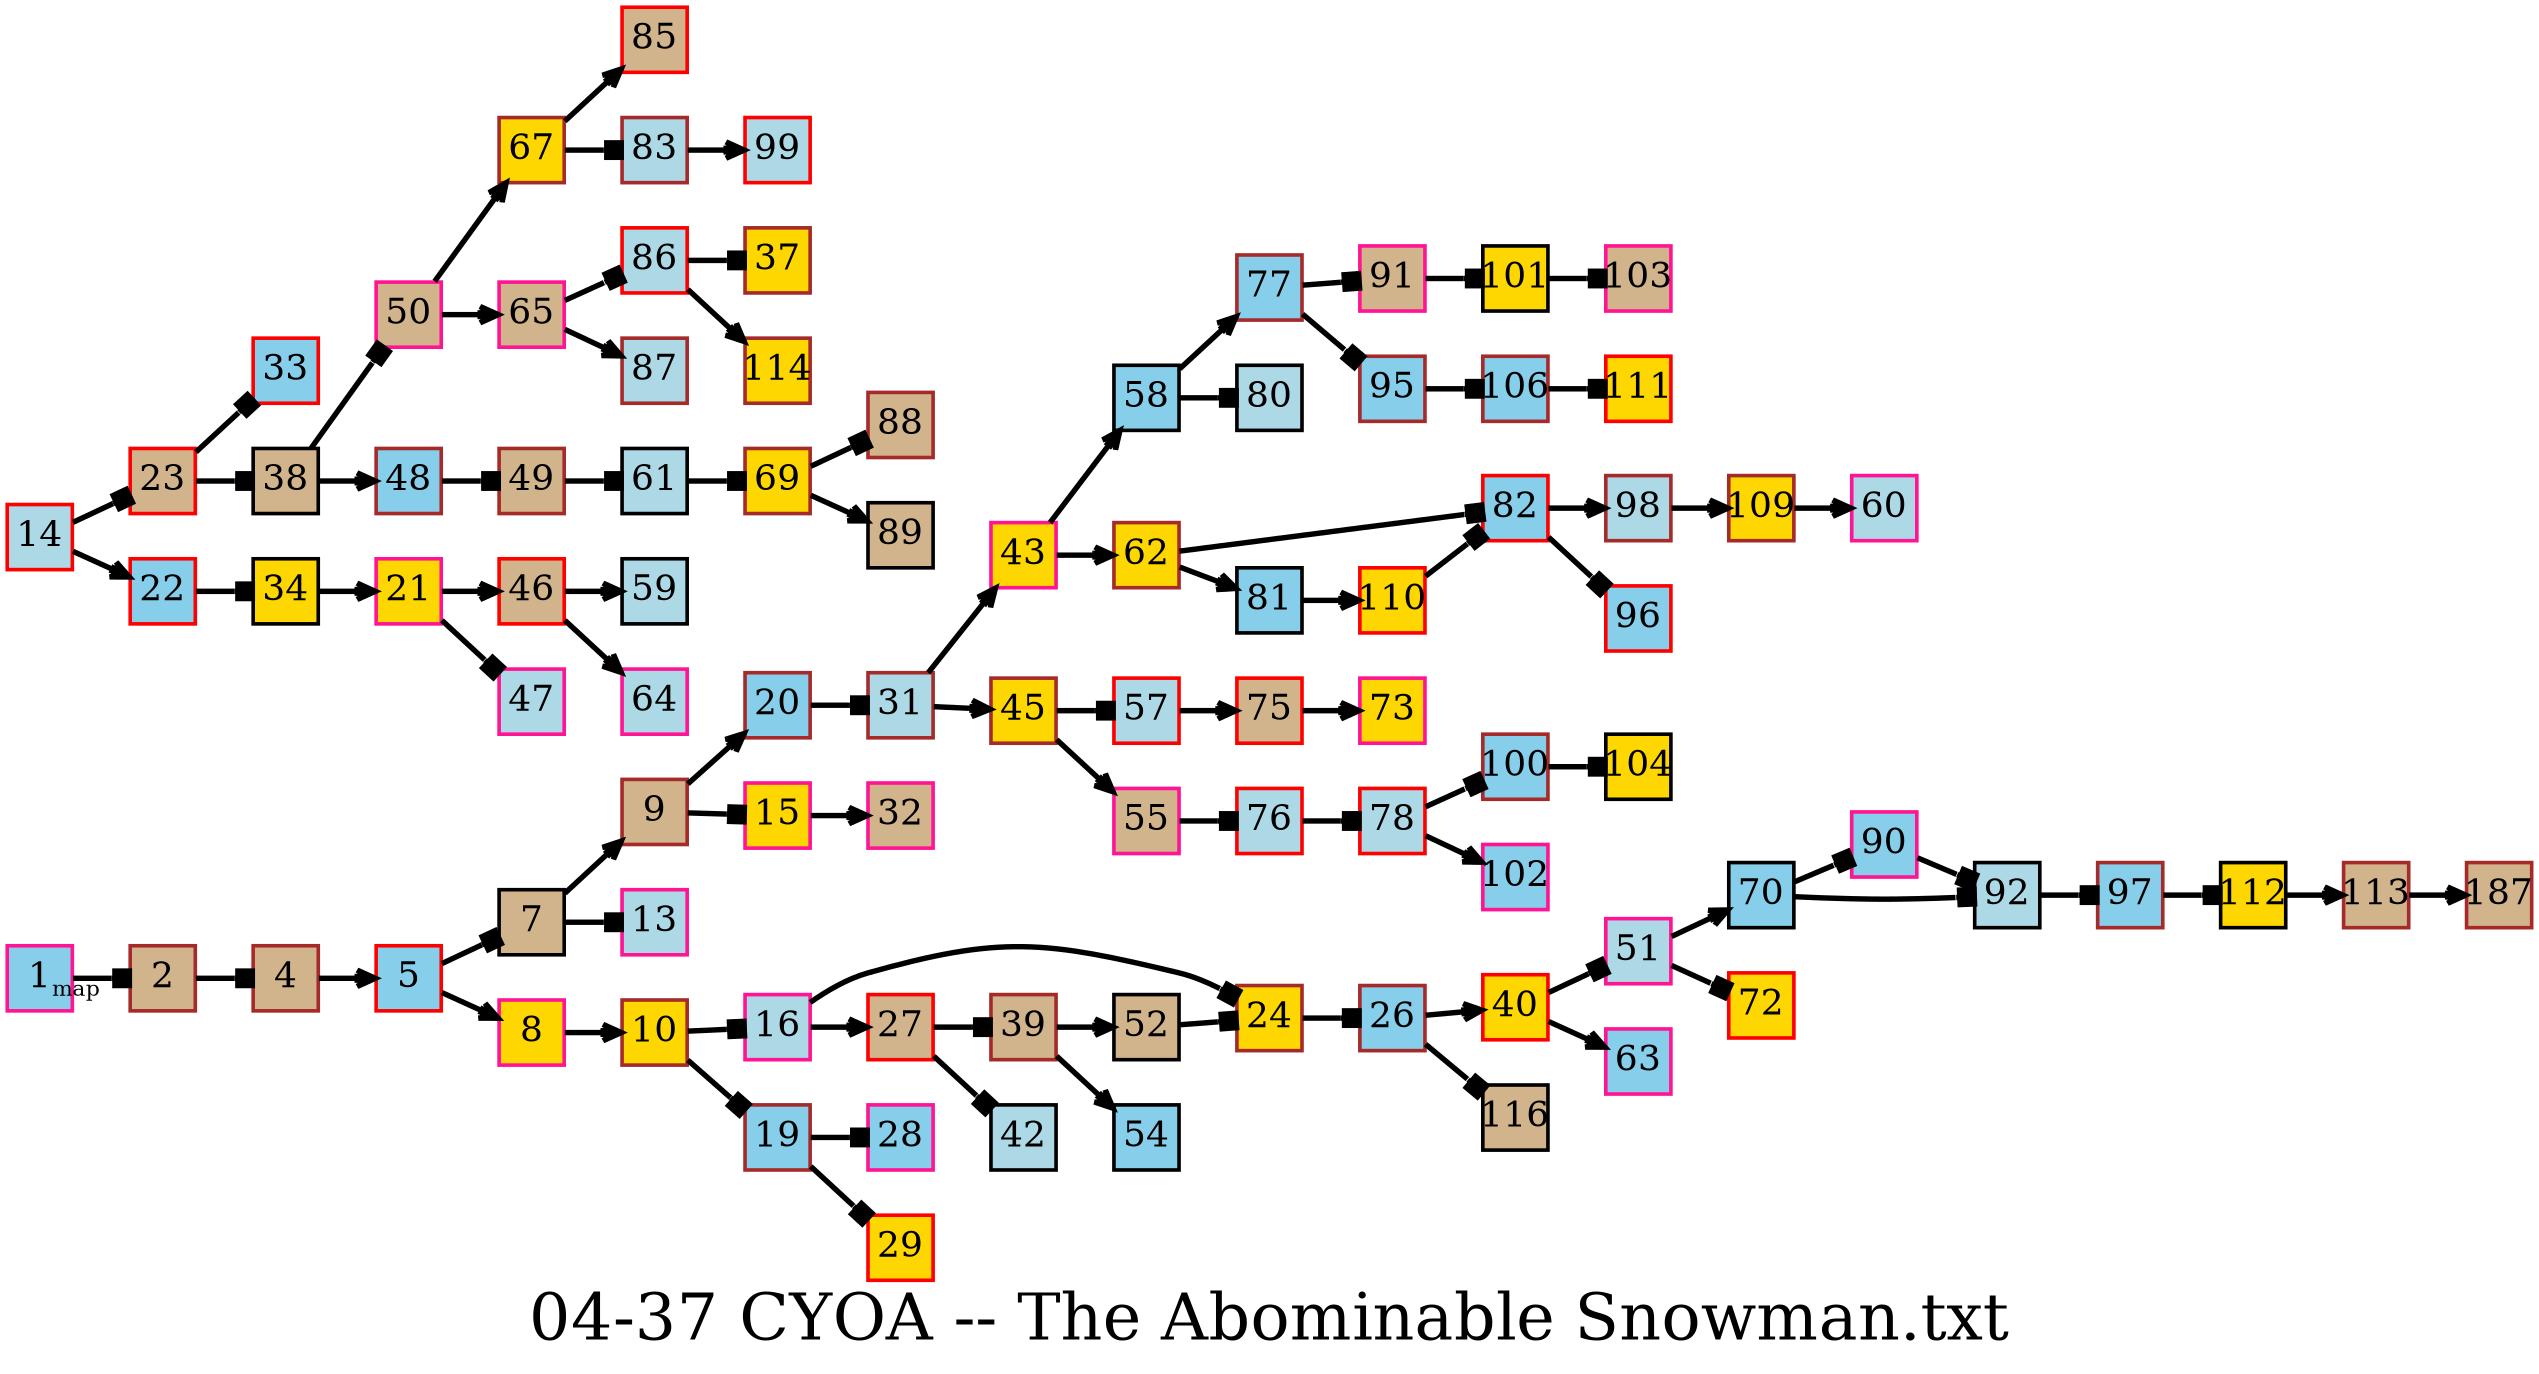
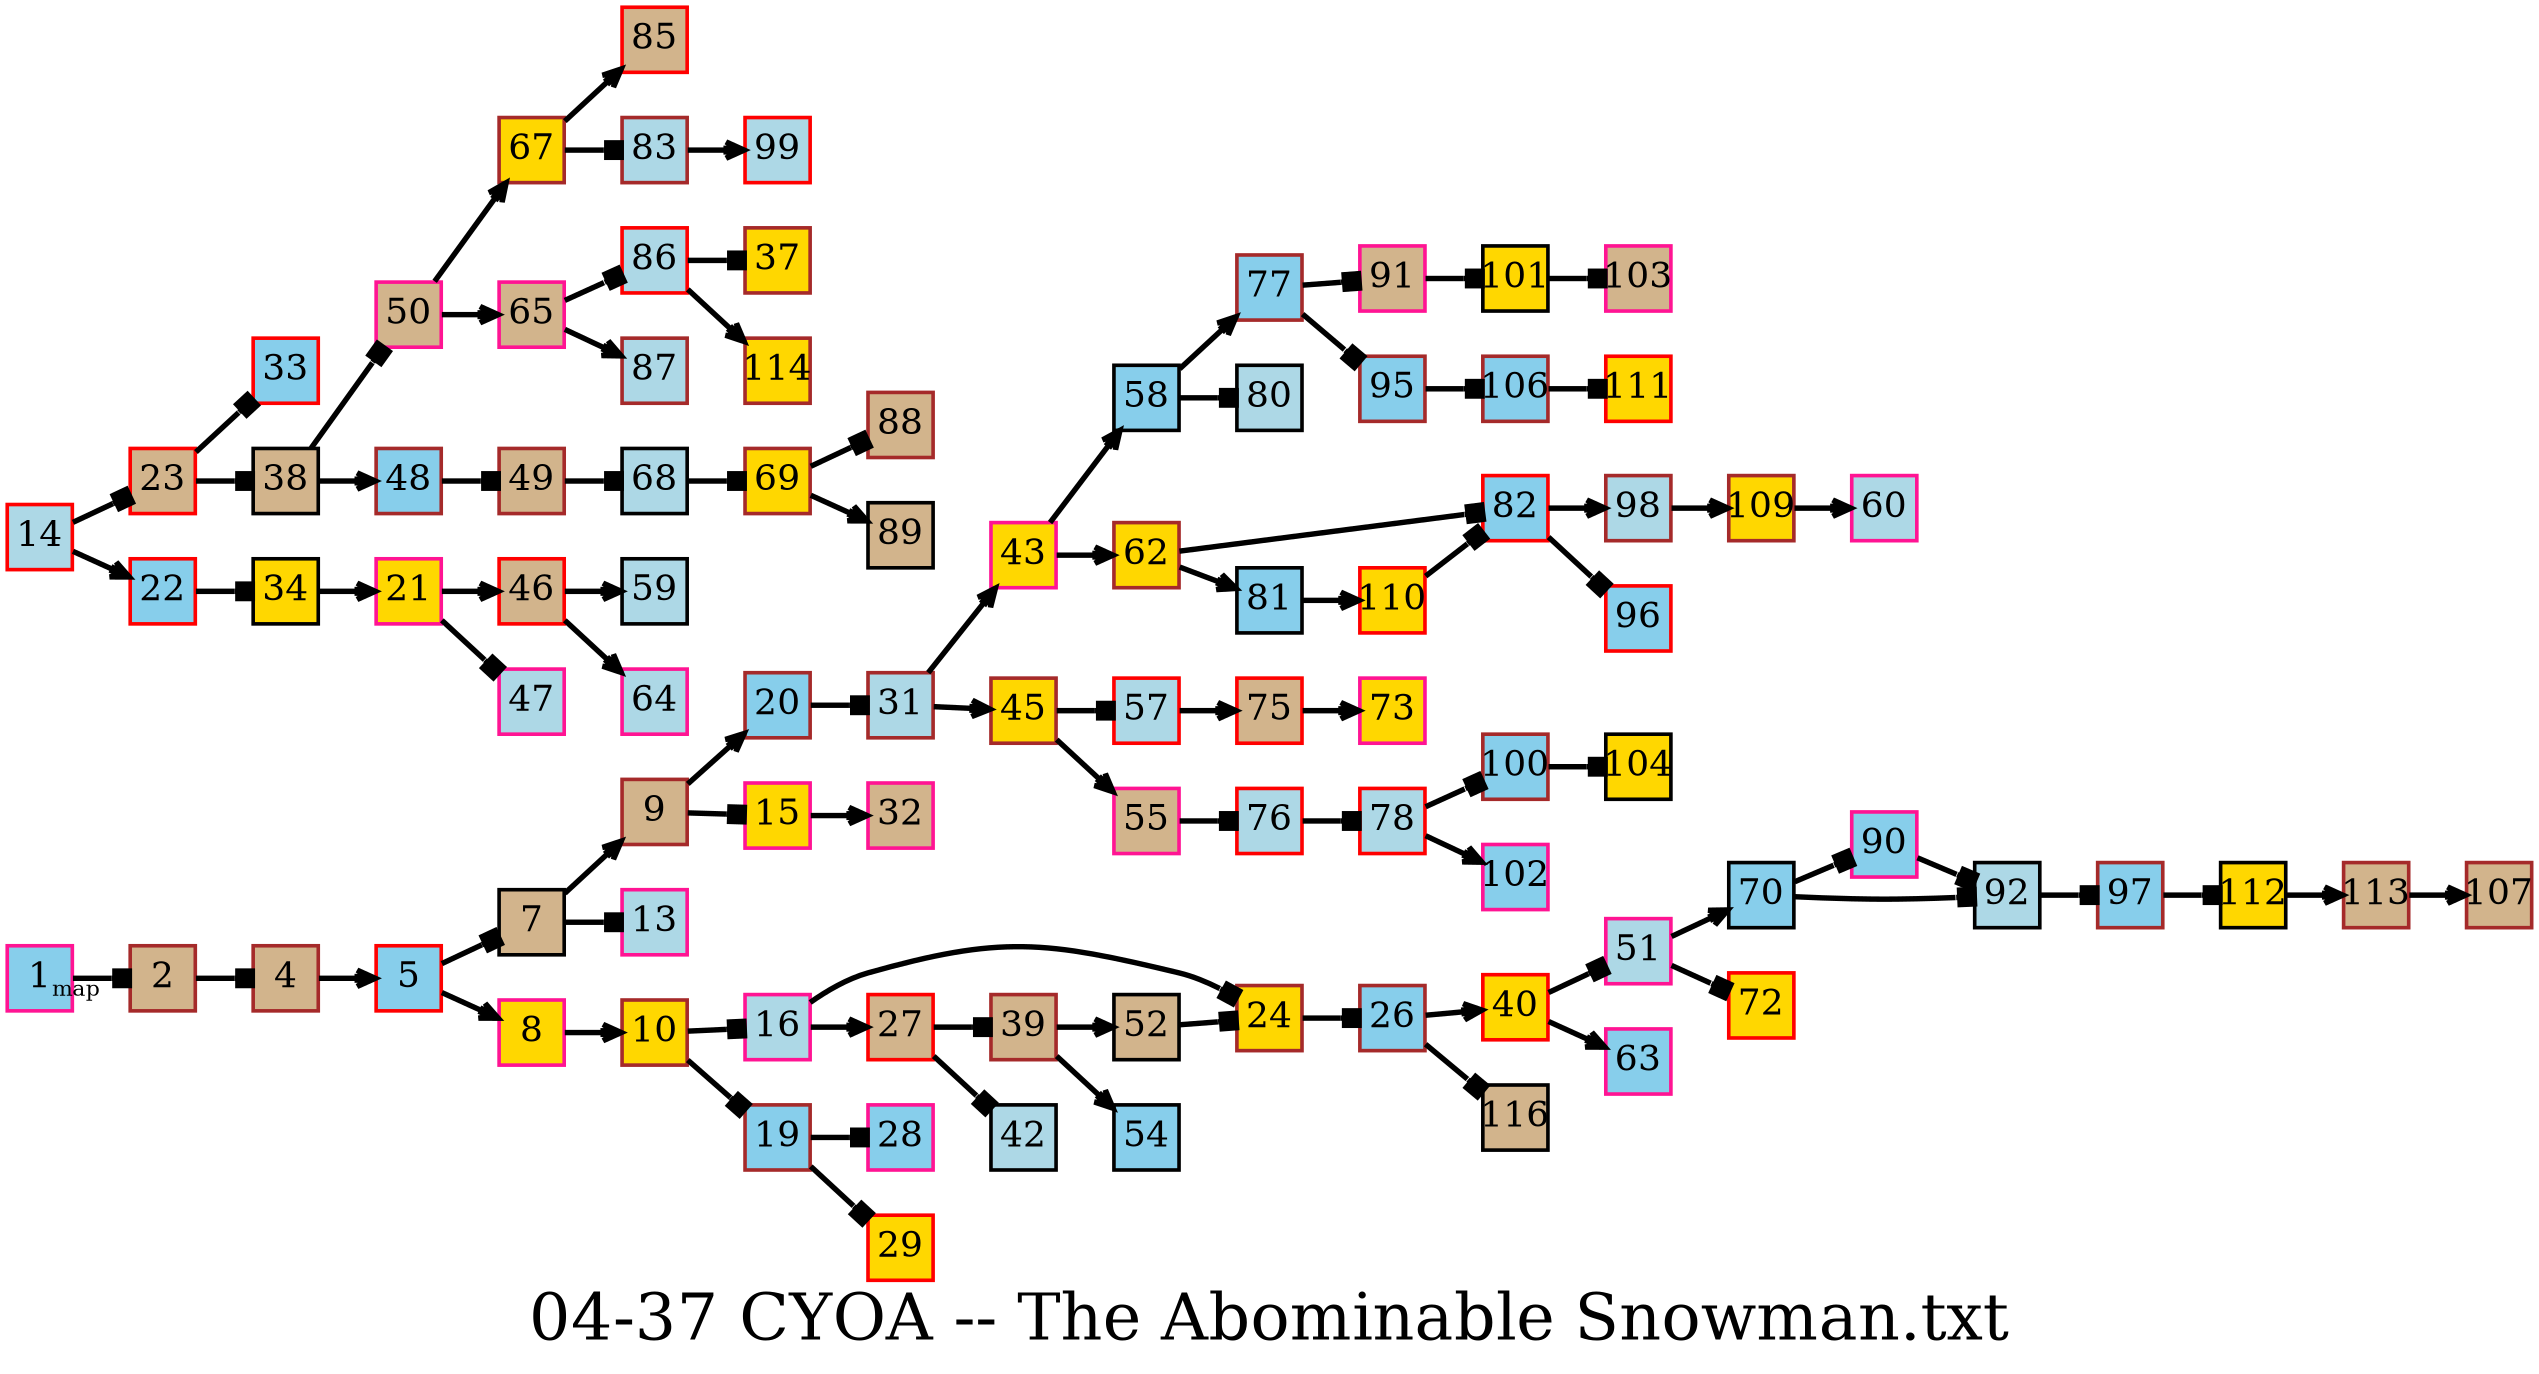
node "61": label "61" -> "68"
node "187": label "187" -> "107"
